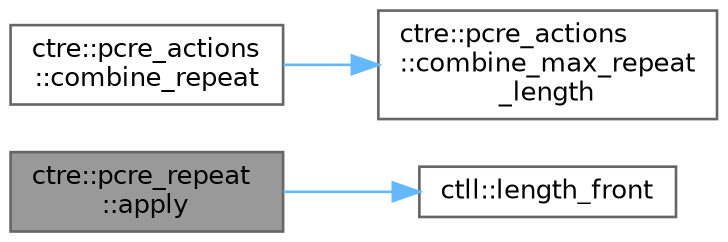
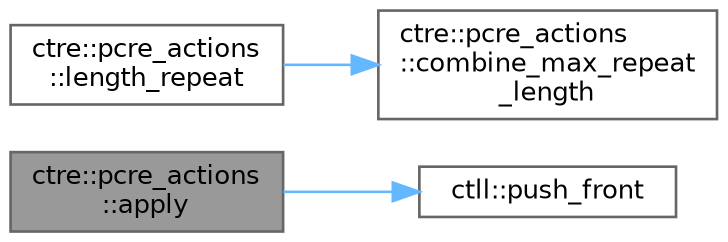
node "ctre::pcre_actions ::combine_repeat": label "ctre::pcre_actions ::combine_repeat" -> "ctre::pcre_actions ::length_repeat"
node "ctre::pcre_repeat ::apply": label "ctre::pcre_repeat ::apply" -> "ctre::pcre_actions ::apply"
node "ctll::length_front": label "ctll::length_front" -> "ctll::push_front"
